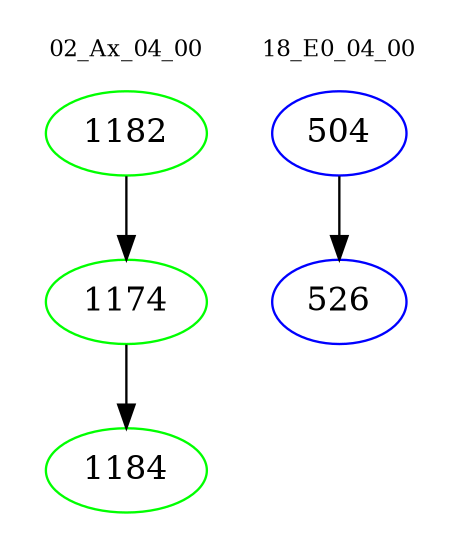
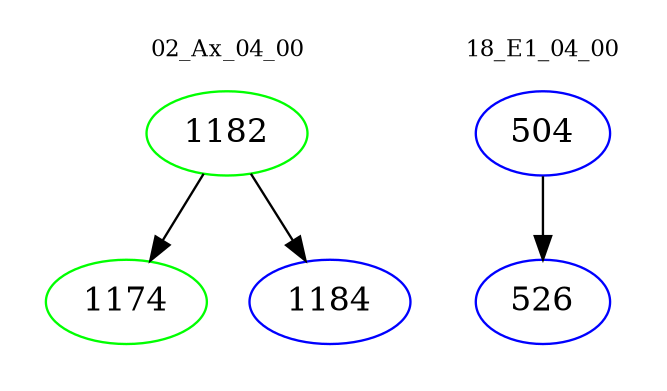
cluster "18_E0_04_00": label "18_E0_04_00" -> "18_E1_04_00"
edge "1174" -> "1184": now "1182" -> "1184"
node "1184": color green -> blue
